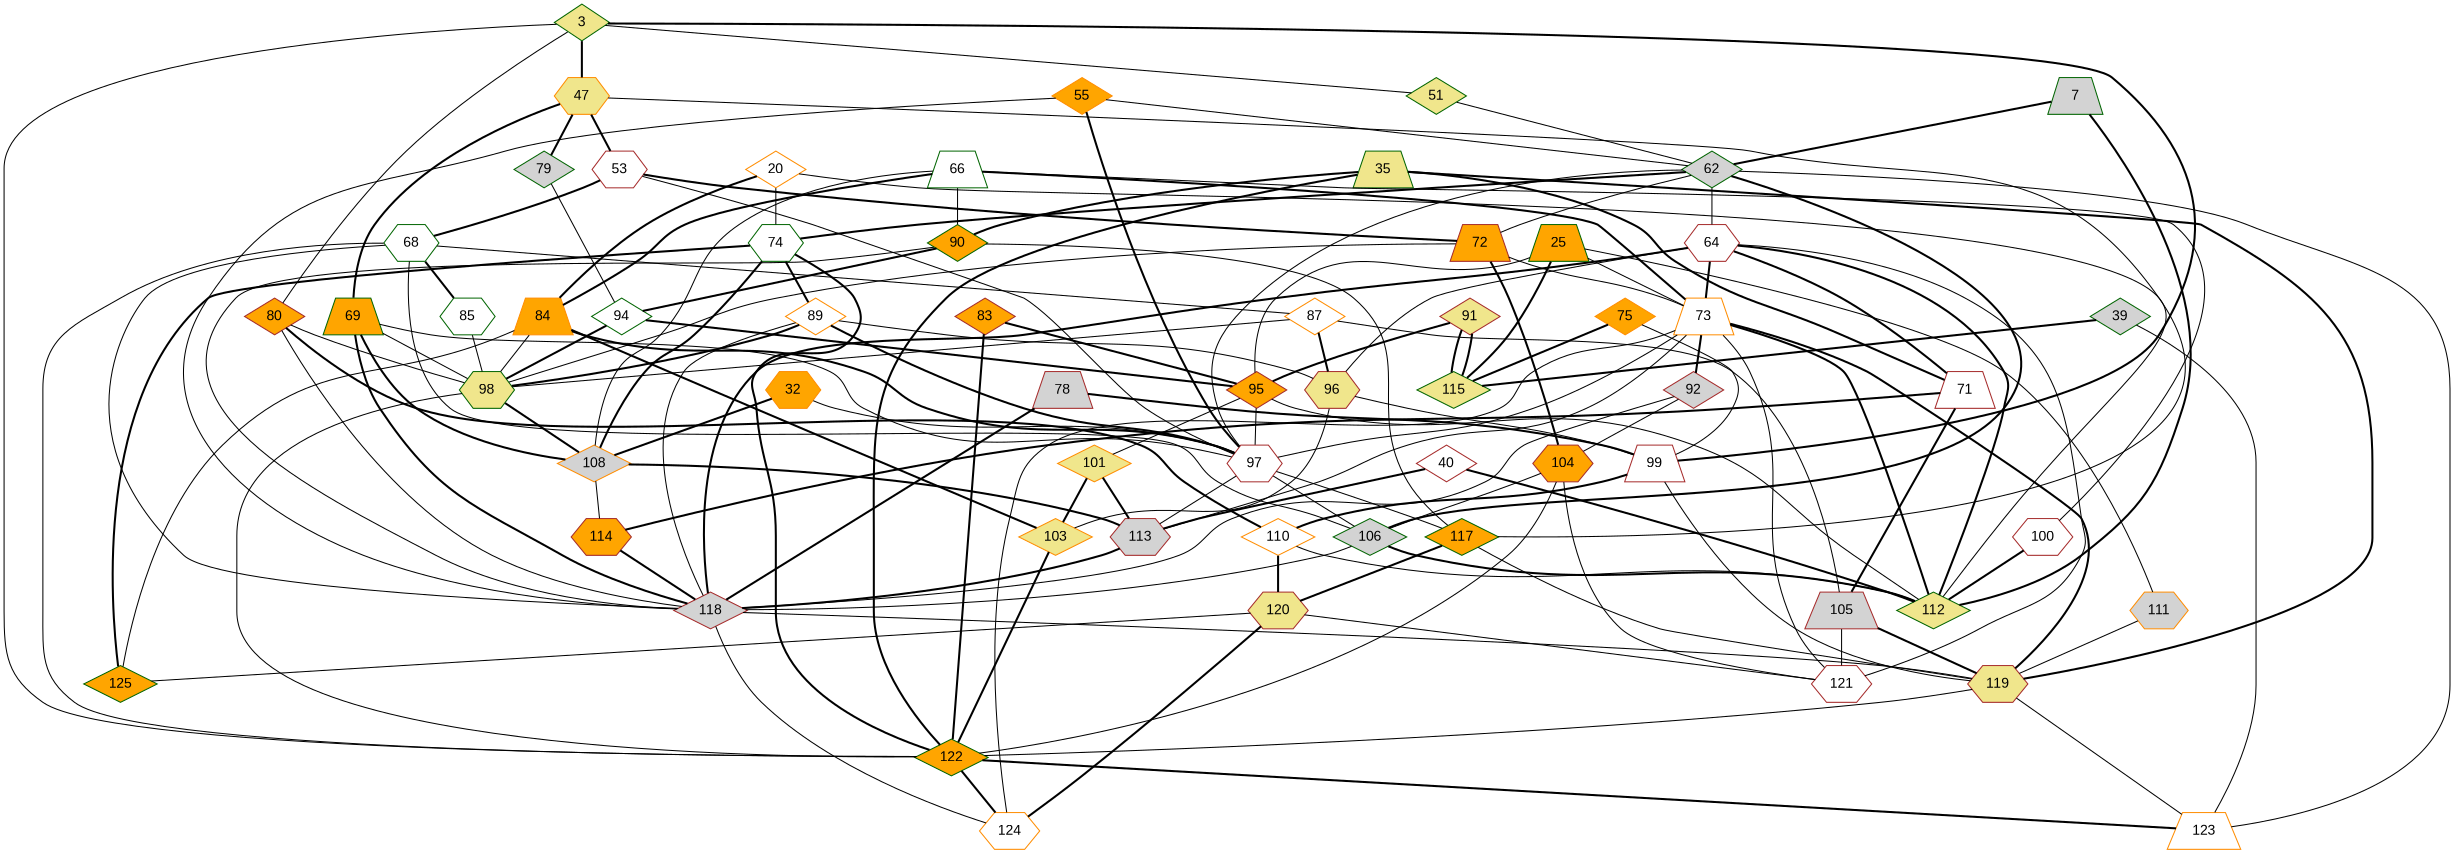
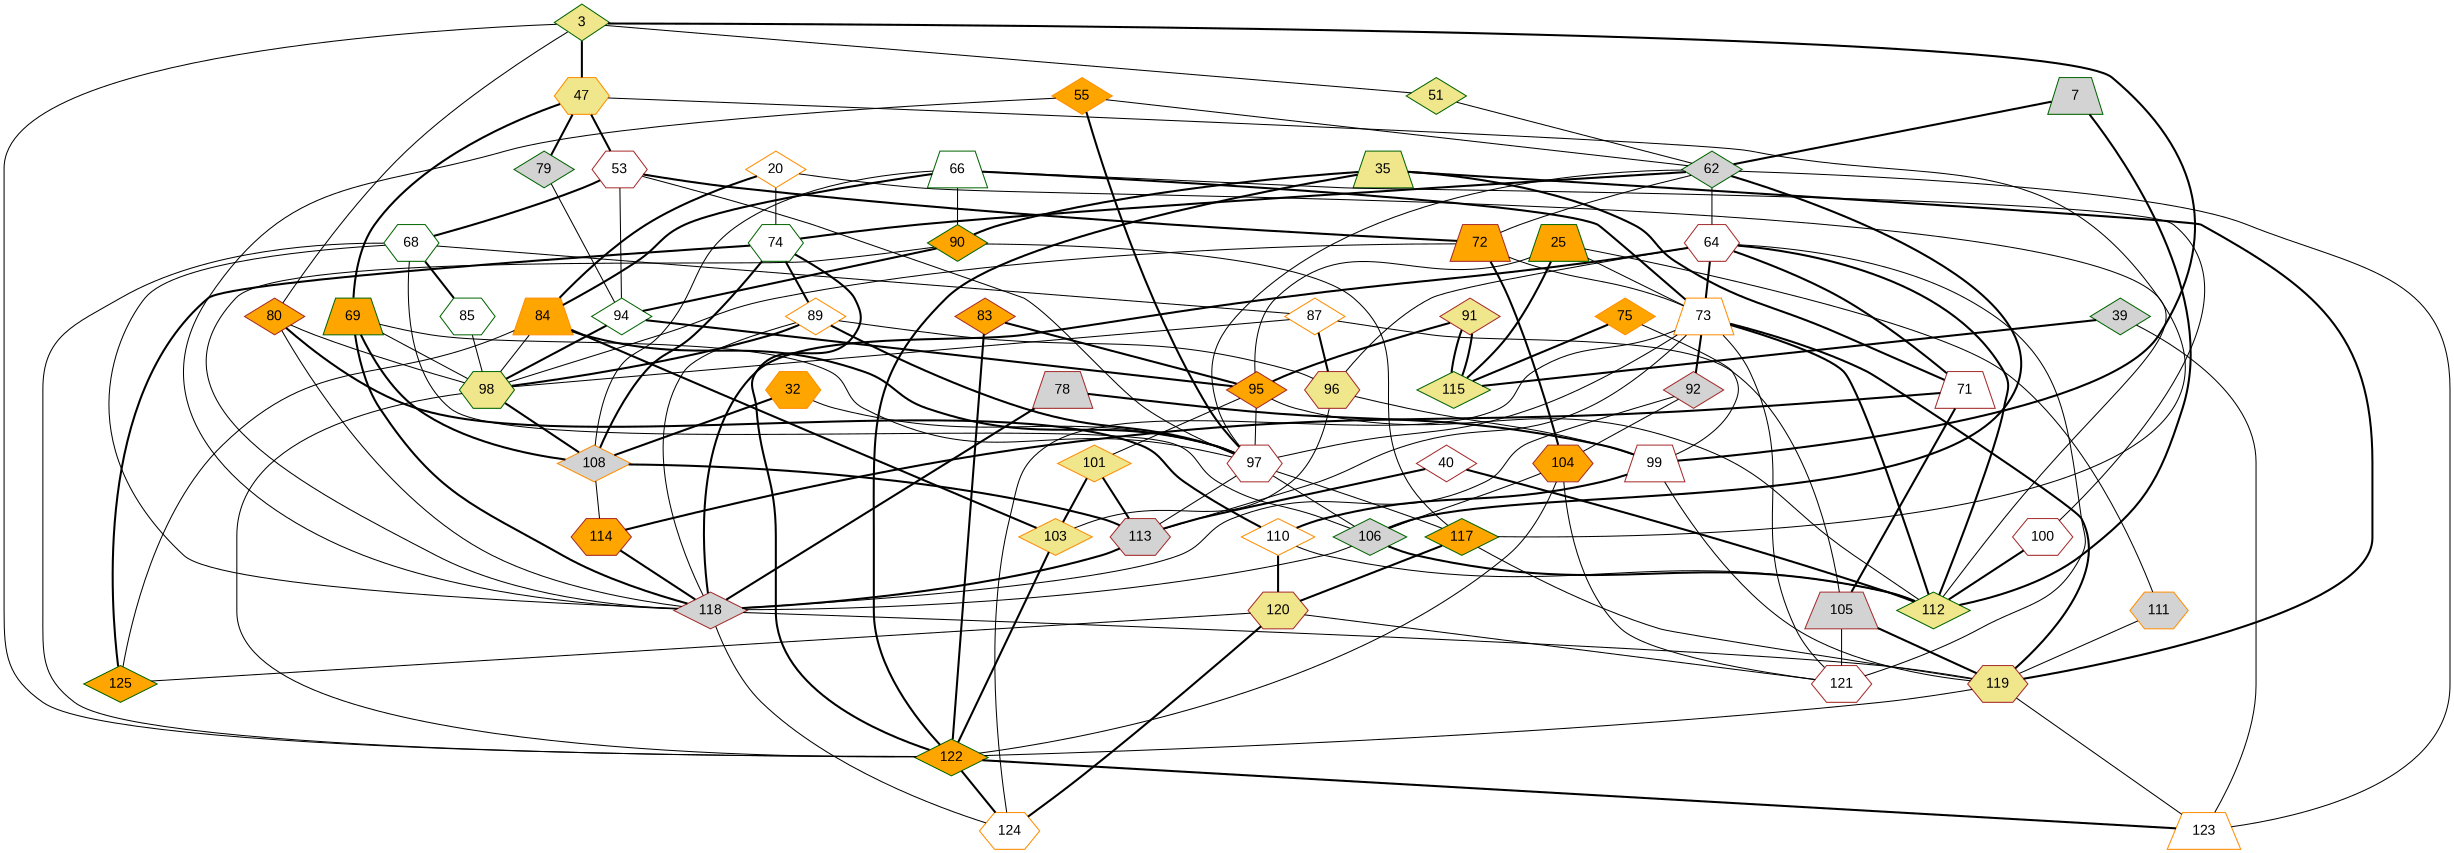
edge "53" -- "94": added
